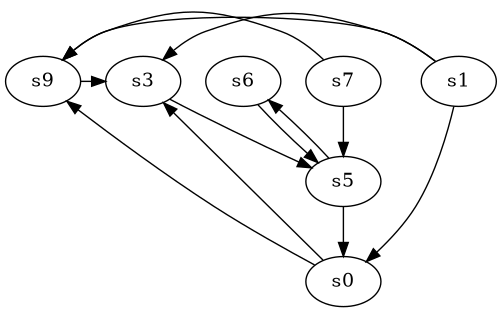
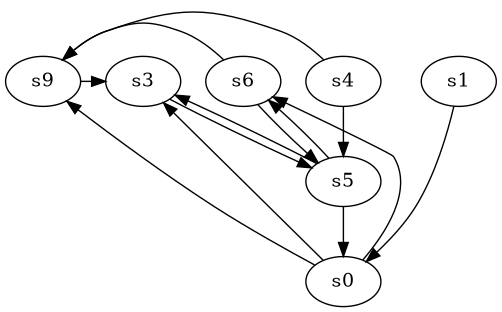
edge "s1" -> "s3": now "s5" -> "s3"
edge "s1" -> "s9": now "s6" -> "s9"
node "s7": label "s7" -> "s4"
edge "s0" -> "s6": added
